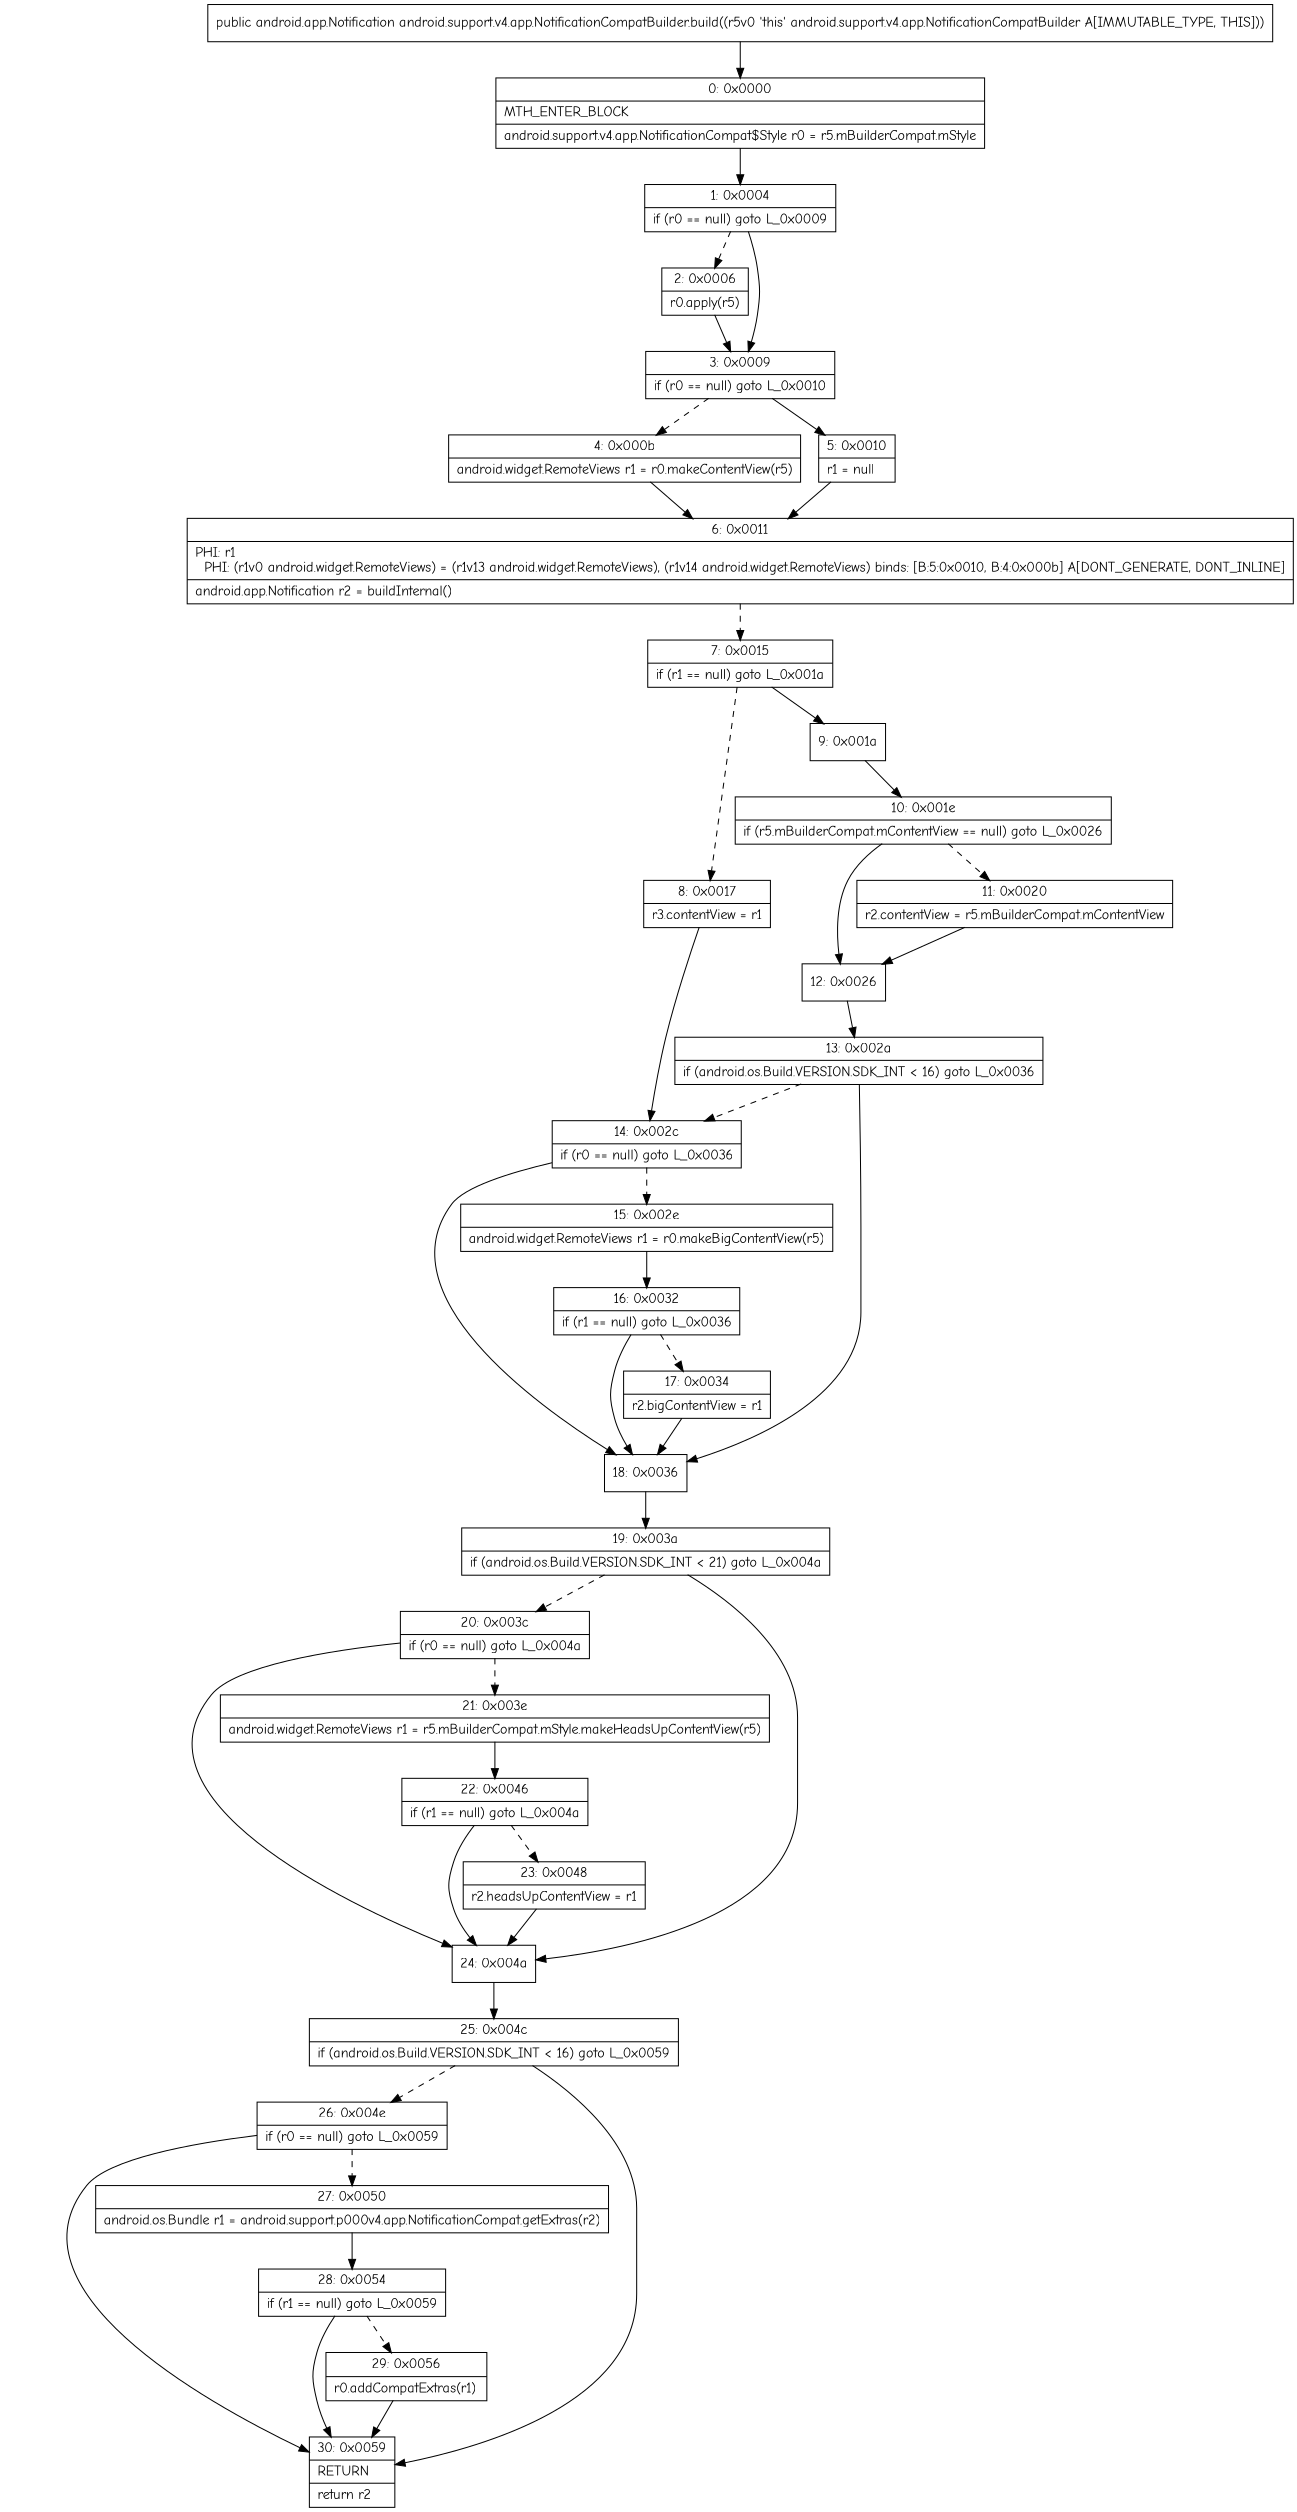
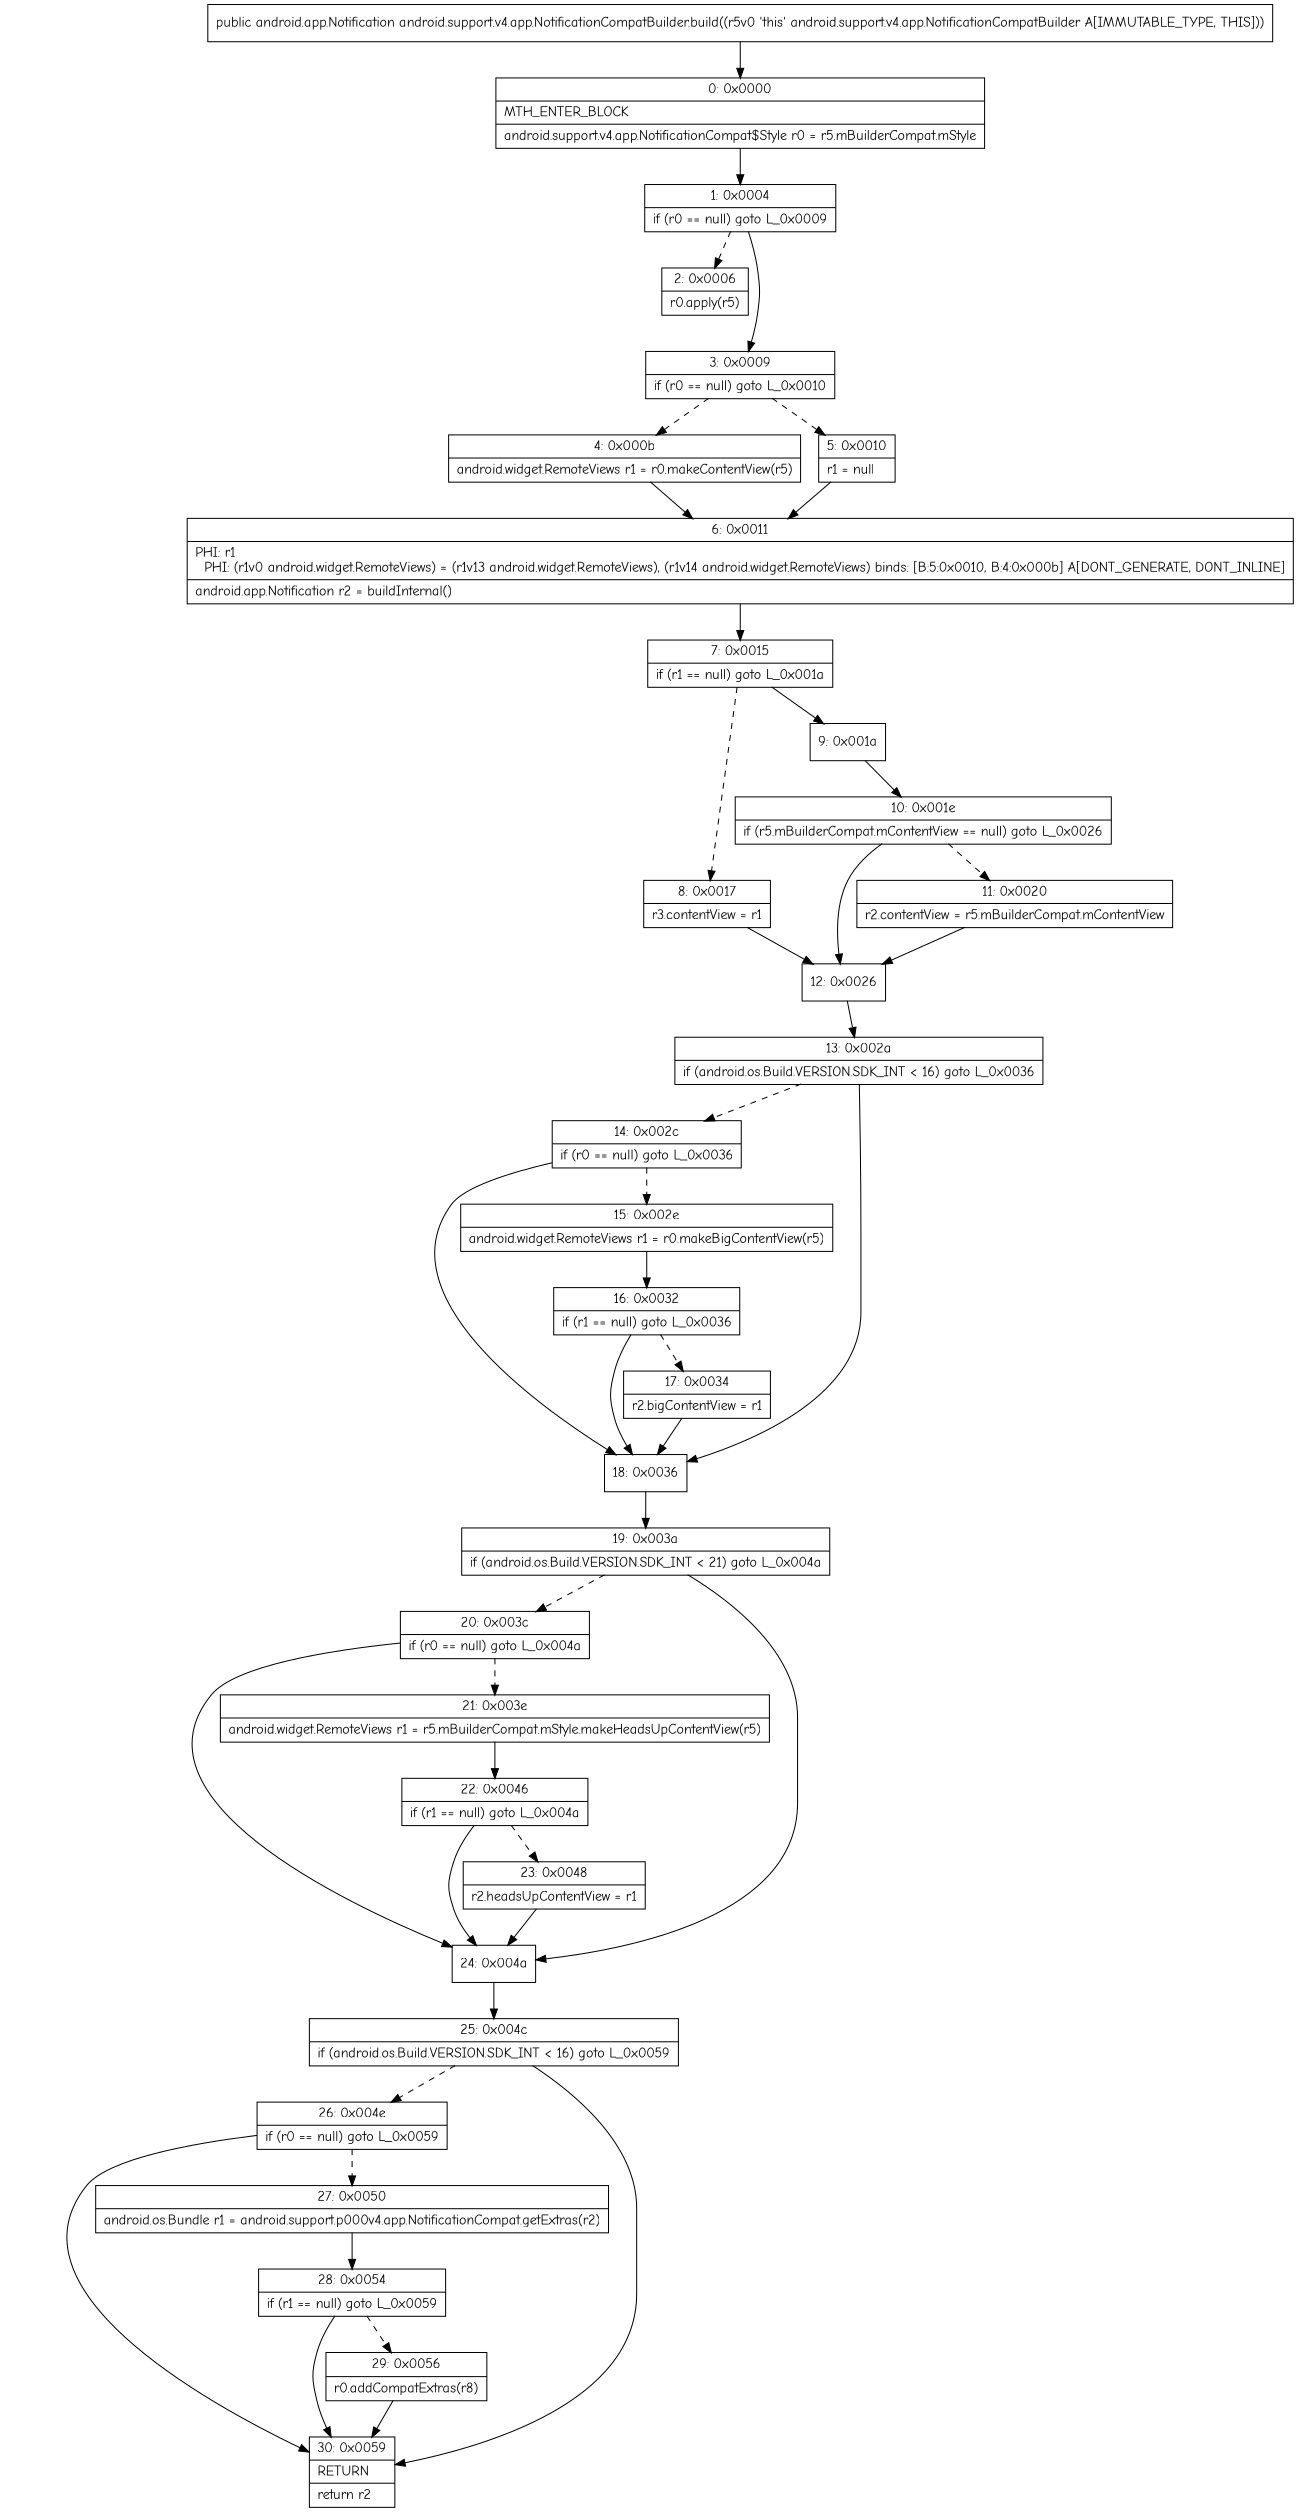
edge "2: 0x0006" -> "3: 0x0009": removed
edge "3: 0x0009" -> "5: 0x0010": style solid -> dashed
edge "6: 0x0011" -> "7: 0x0015": style dashed -> solid
edge "8: 0x0017" -> "14: 0x002c": now "8: 0x0017" -> "12: 0x0026"
node "29: 0x0056": text "r0.addCompatExtras(r1)" -> "r0.addCompatExtras(r8)"
